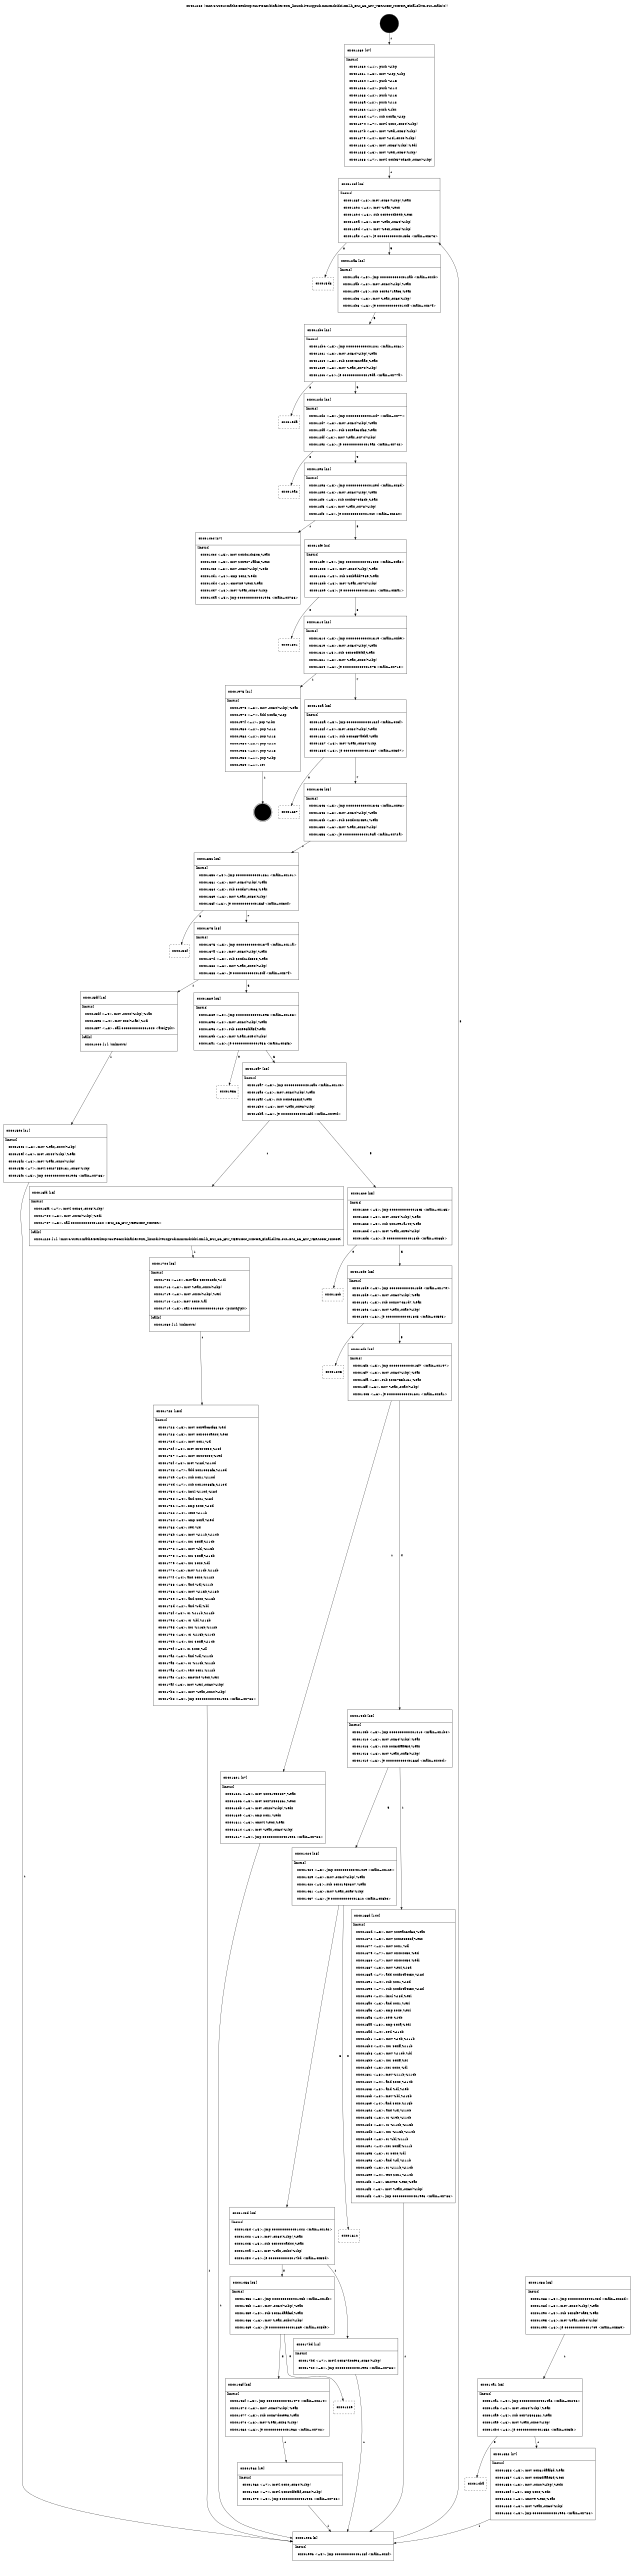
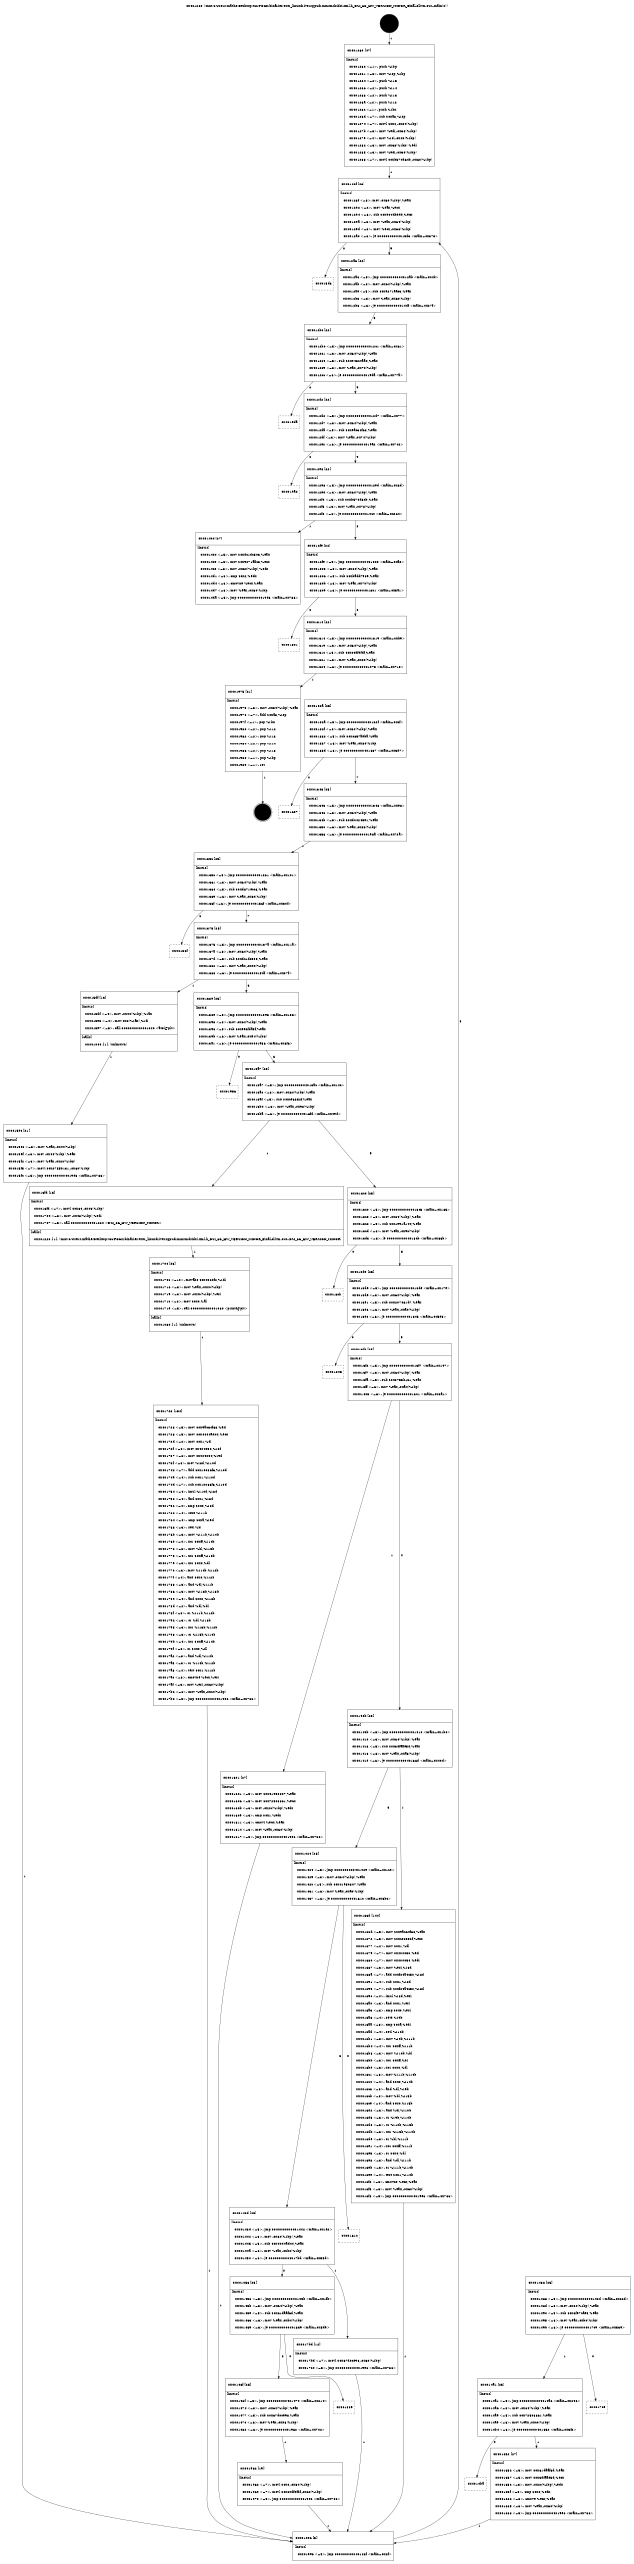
edge "0x401314 [22]" -> "0x40132a [25]": removed, label "7"
node "0x4017c9": added
